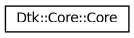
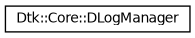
node "Dtk::Core::Core": label "Dtk::Core::Core" -> "Dtk::Core::DLogManager"
